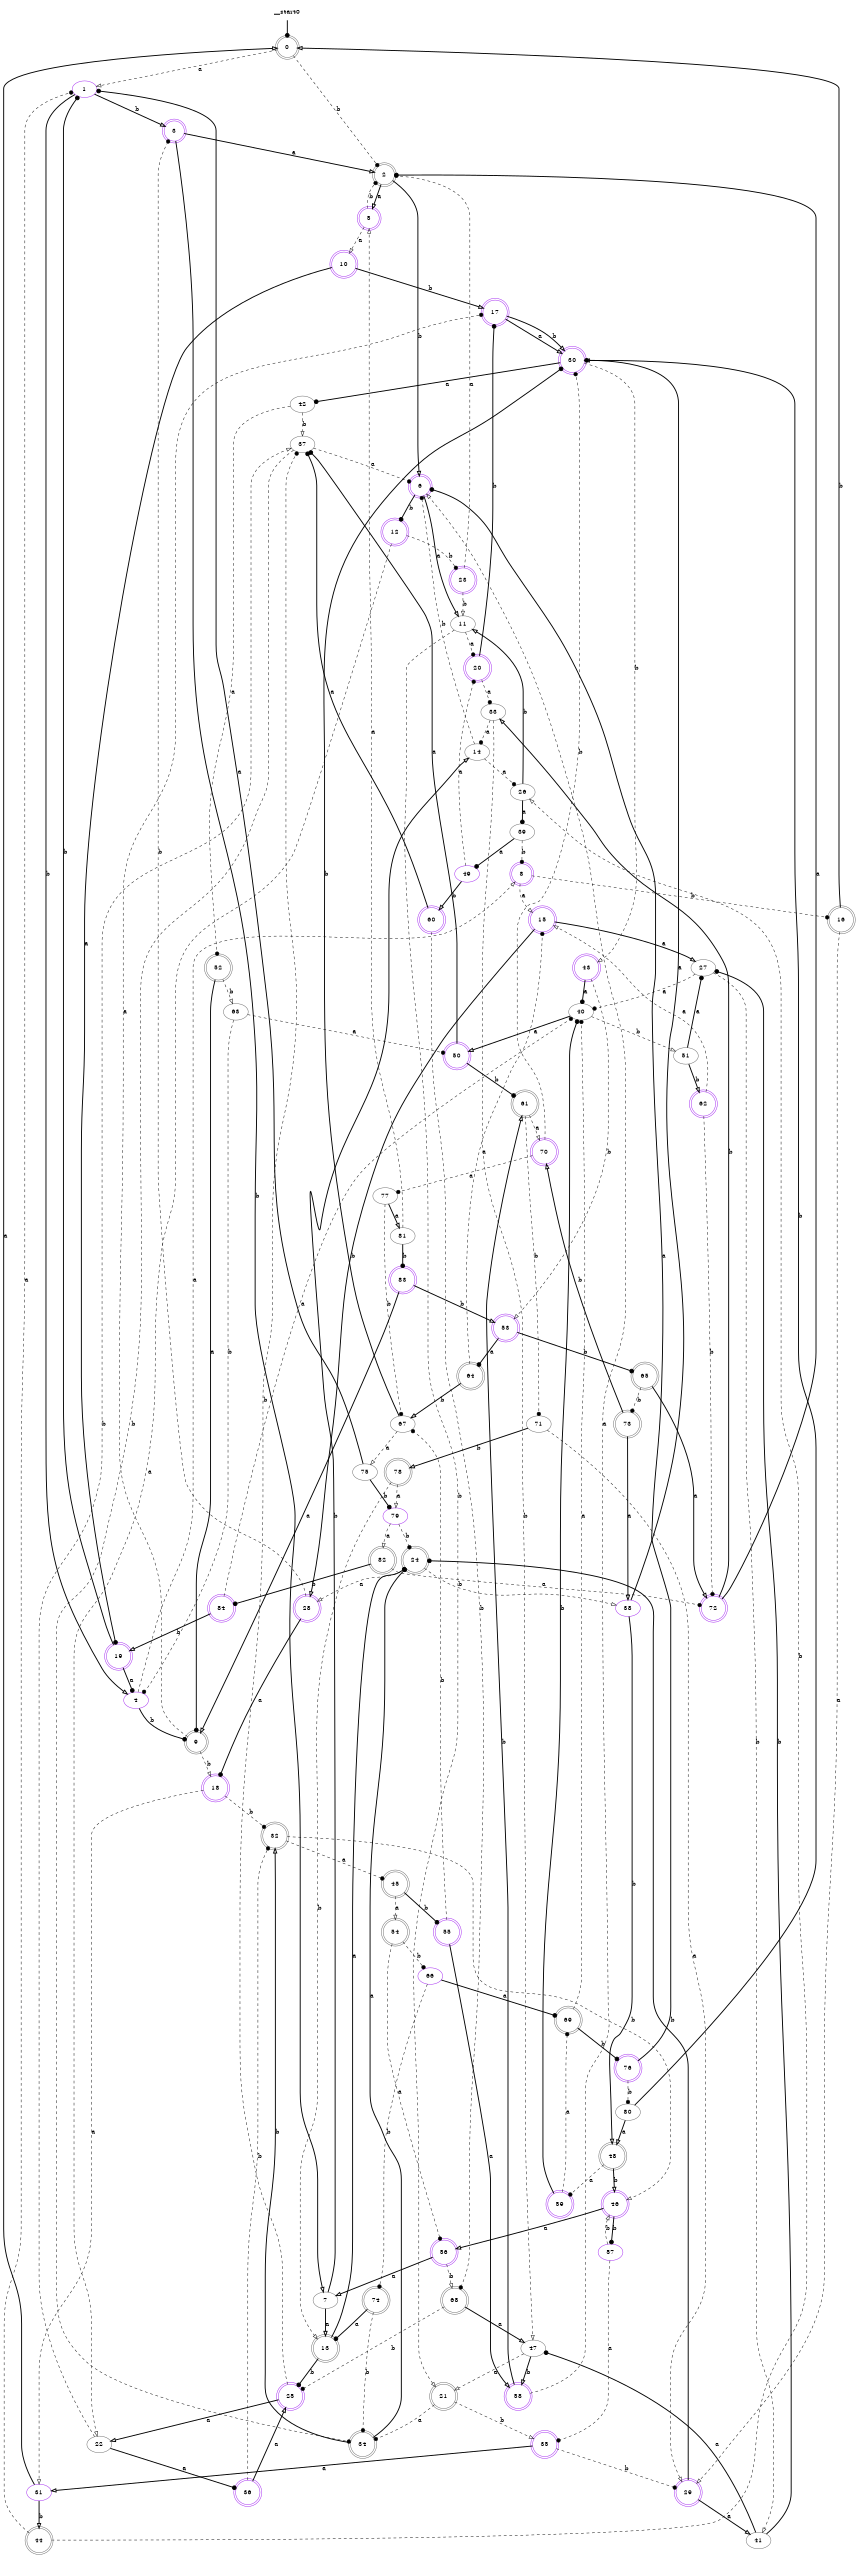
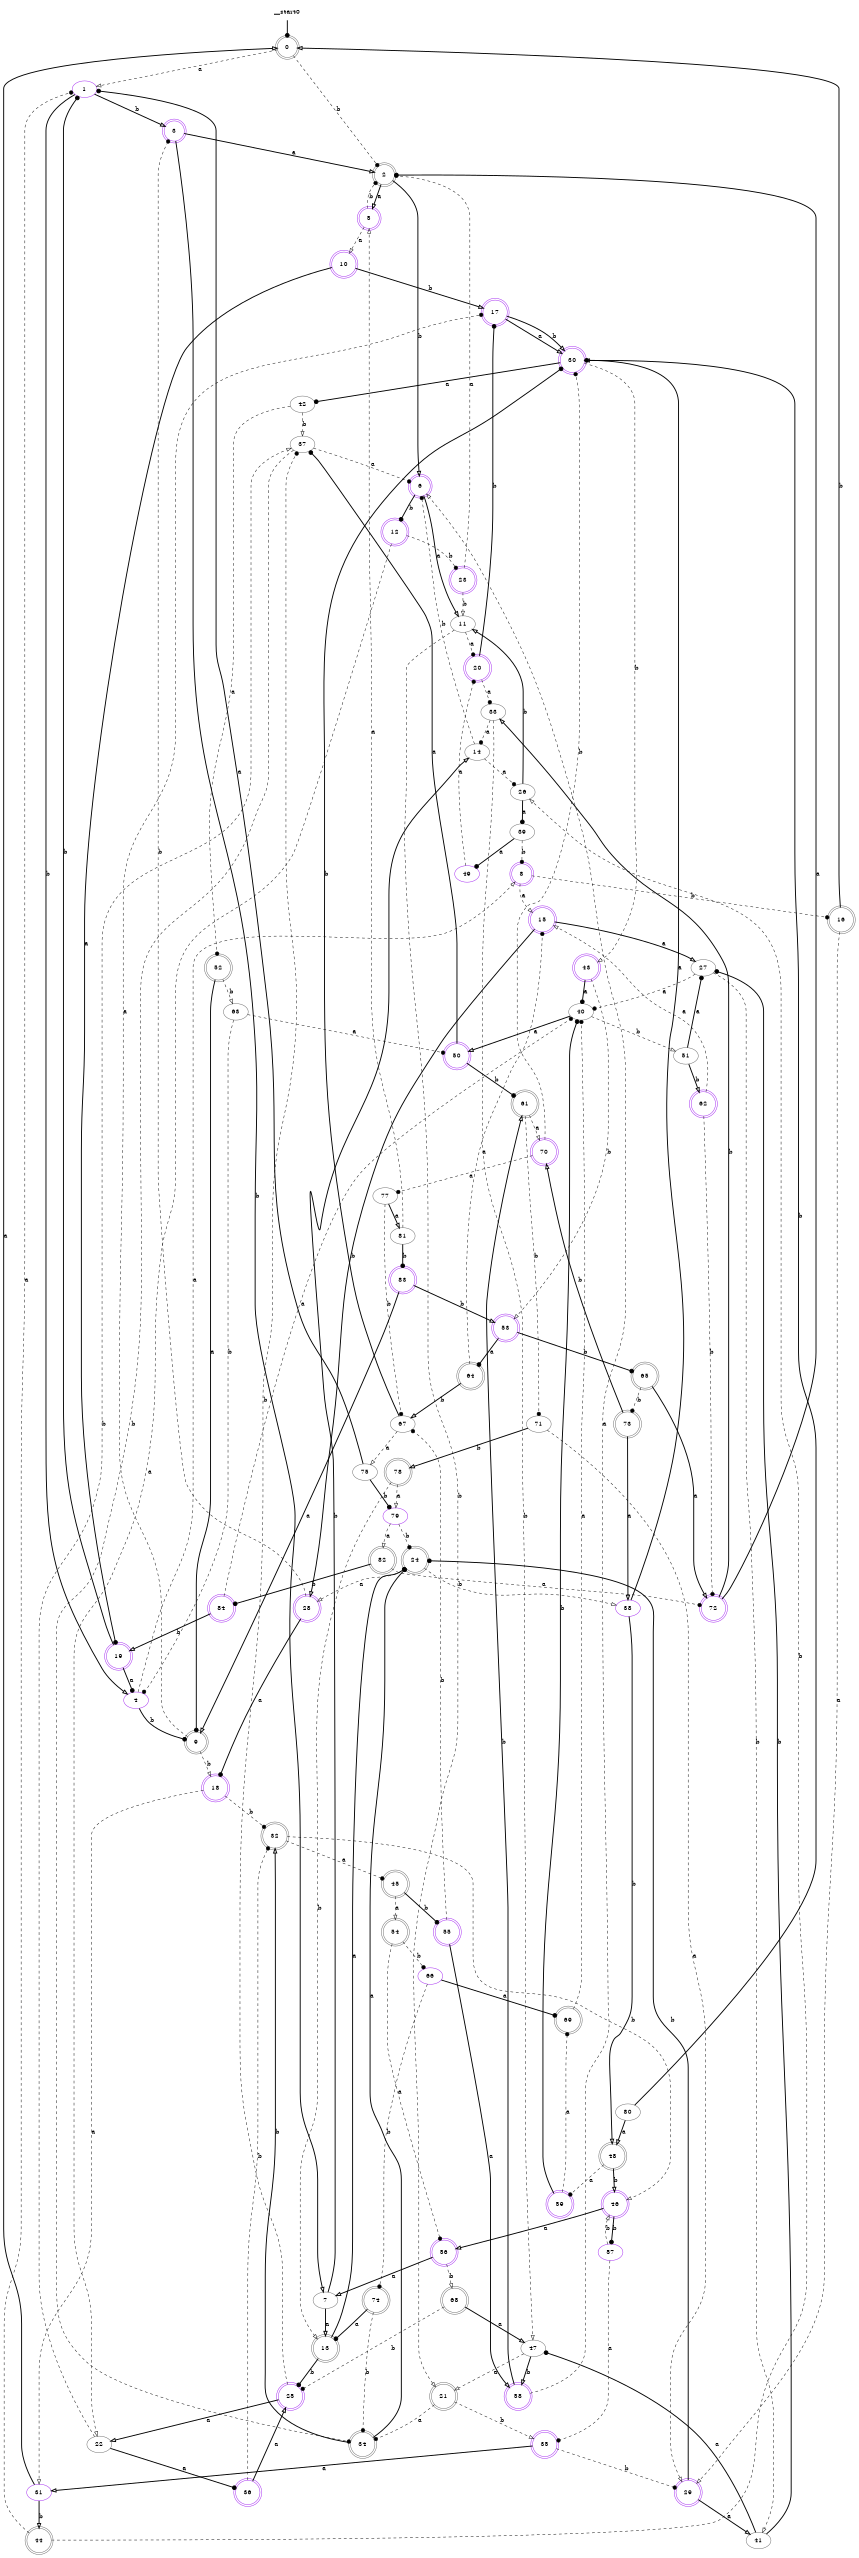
node "60": removed
node "76": removed
